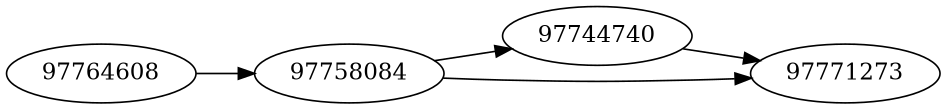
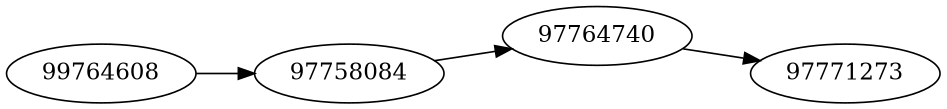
node "97744740": label "97744740" -> "97764740"
node "97764608": label "97764608" -> "99764608"
edge "97758084" -> "97771273": removed
